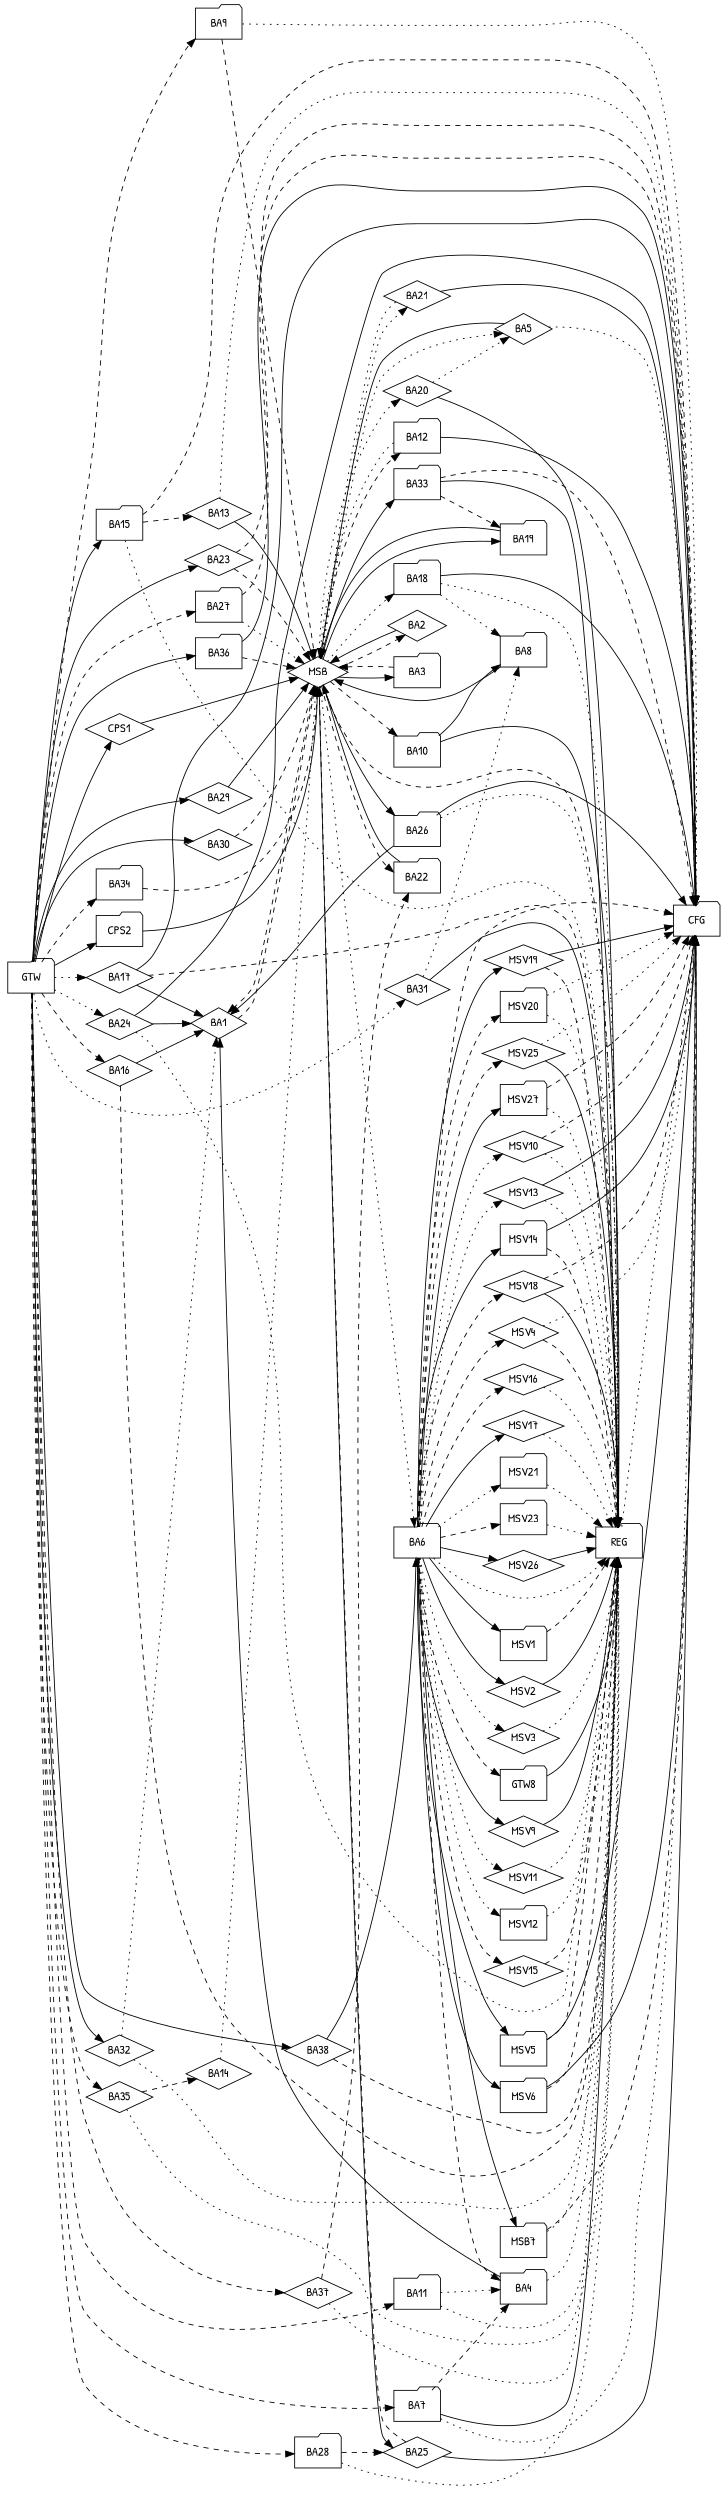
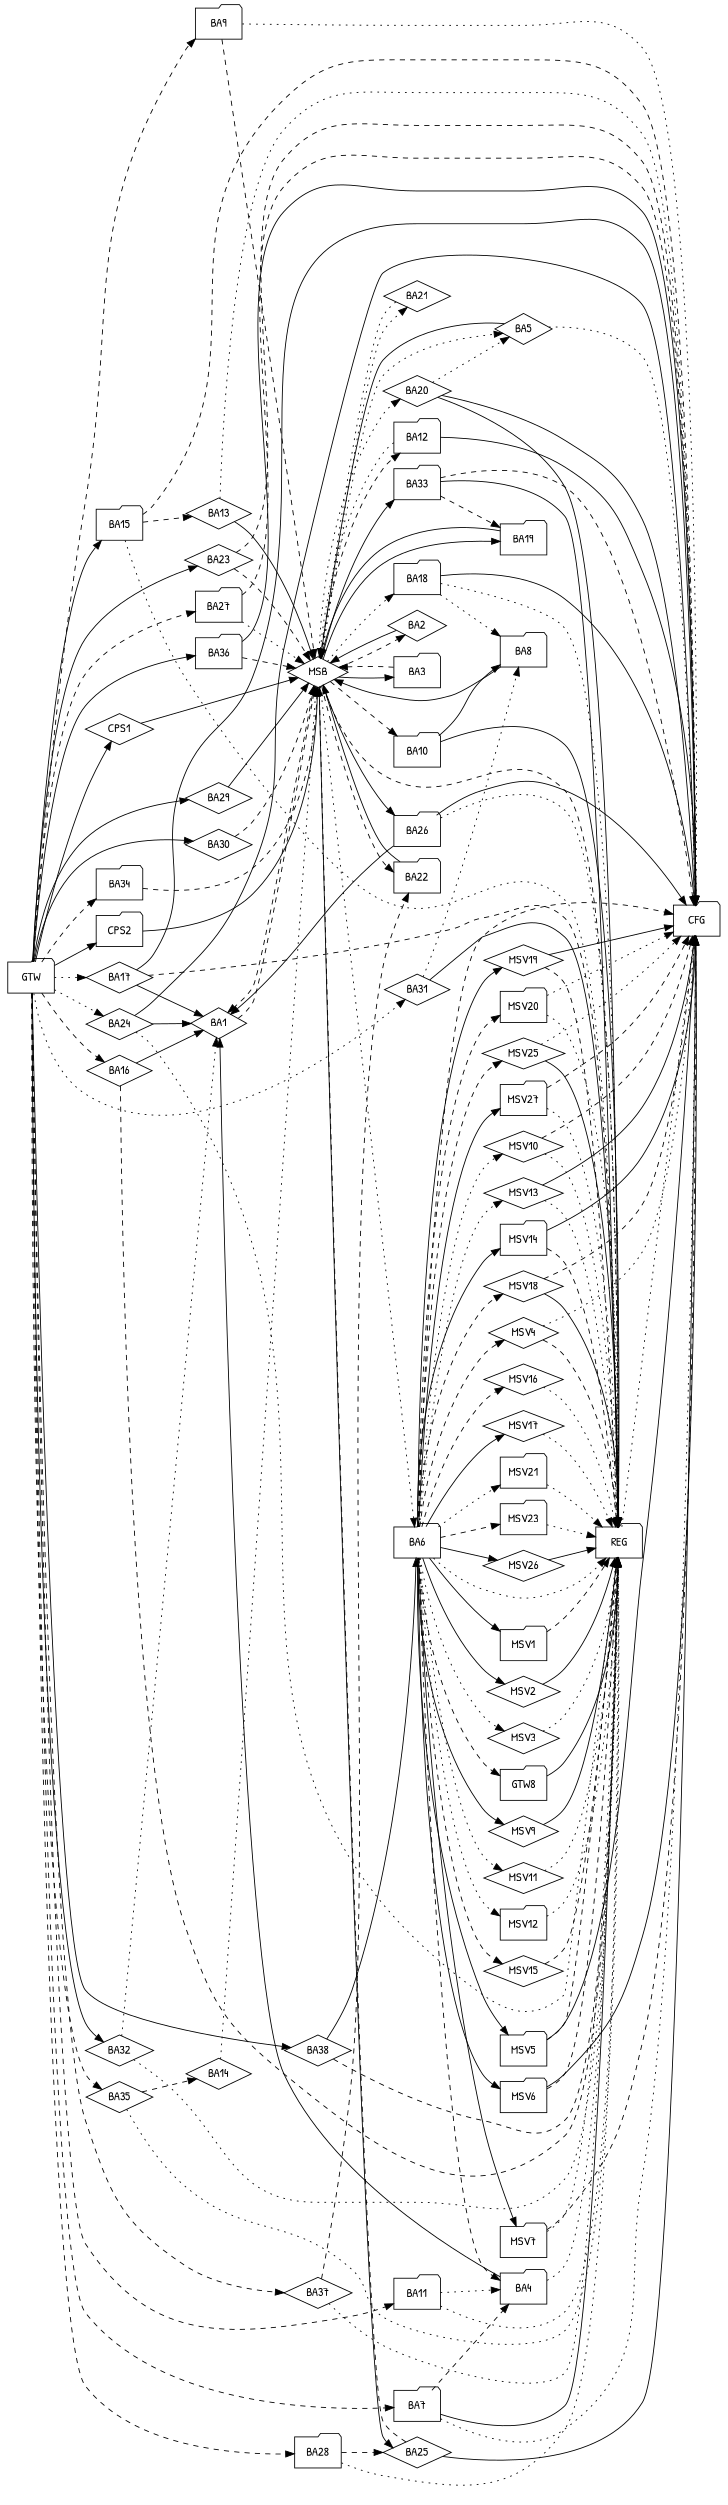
edge "BA21" -> "CFG": now "BA20" -> "CFG"
node "MSB7": label "MSB7" -> "MSV7"
